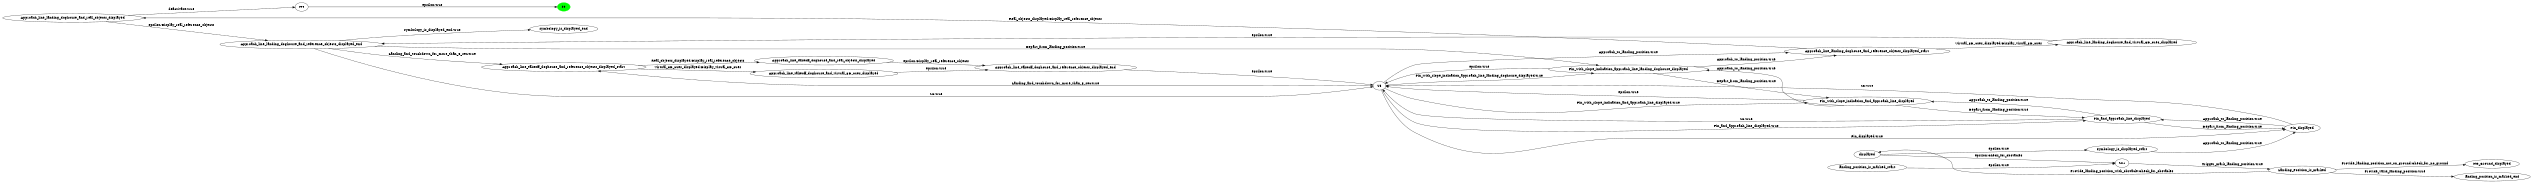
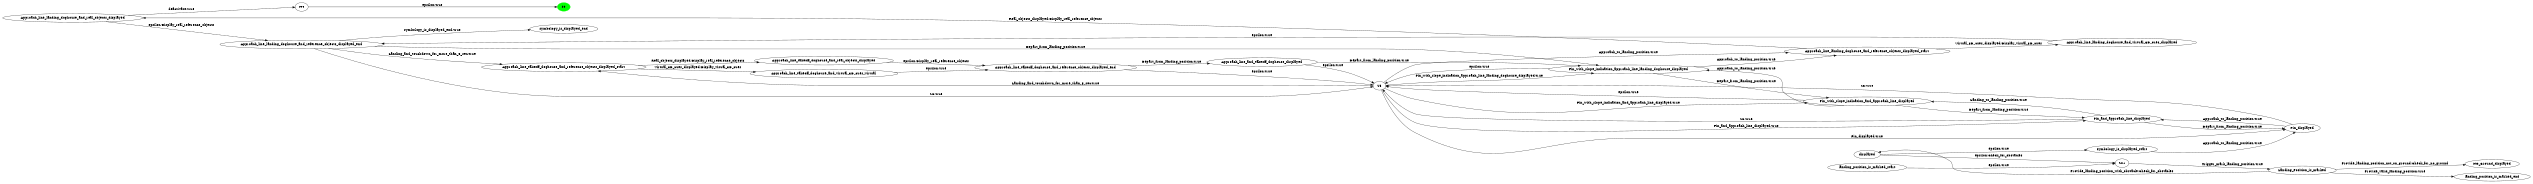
node "Approach_line_and_takeoff_doghouse_displayed": added
node "Approach_line_takeoff_doghouse_and_virtual_3D_cues_displayed": label "Approach_line_takeoff_doghouse_and_virtual_3D_cues_displayed" -> "Approach_line_takeoff_doghouse_and_virtual_3D_cues_virtual"
edge "Pin_and_approach_line_displayed" -> "Pin_with_slope_indication_and_approach_line_displayed": label " Approach_to_landing_position/true " -> " Landing_to_landing_position/true "
